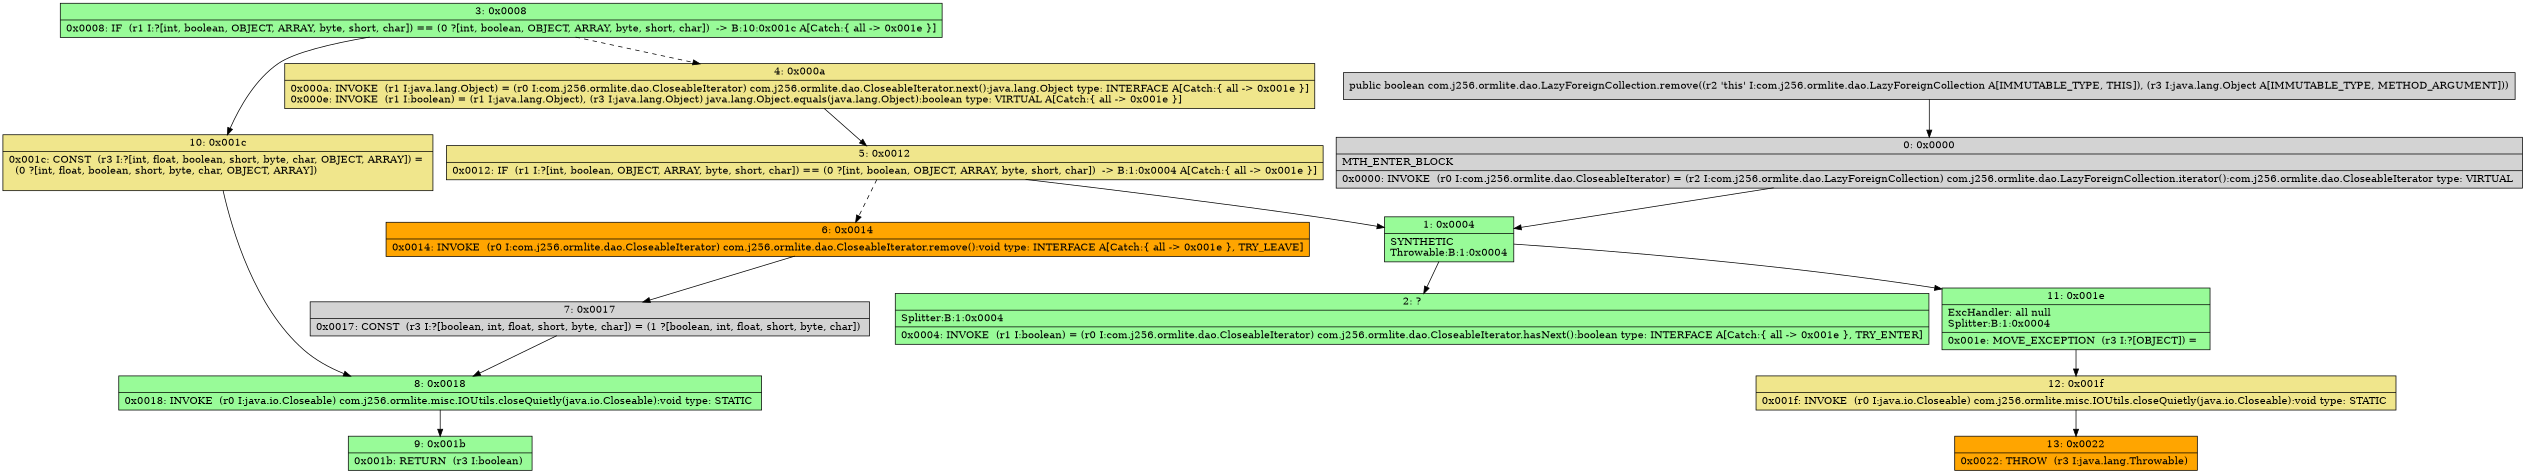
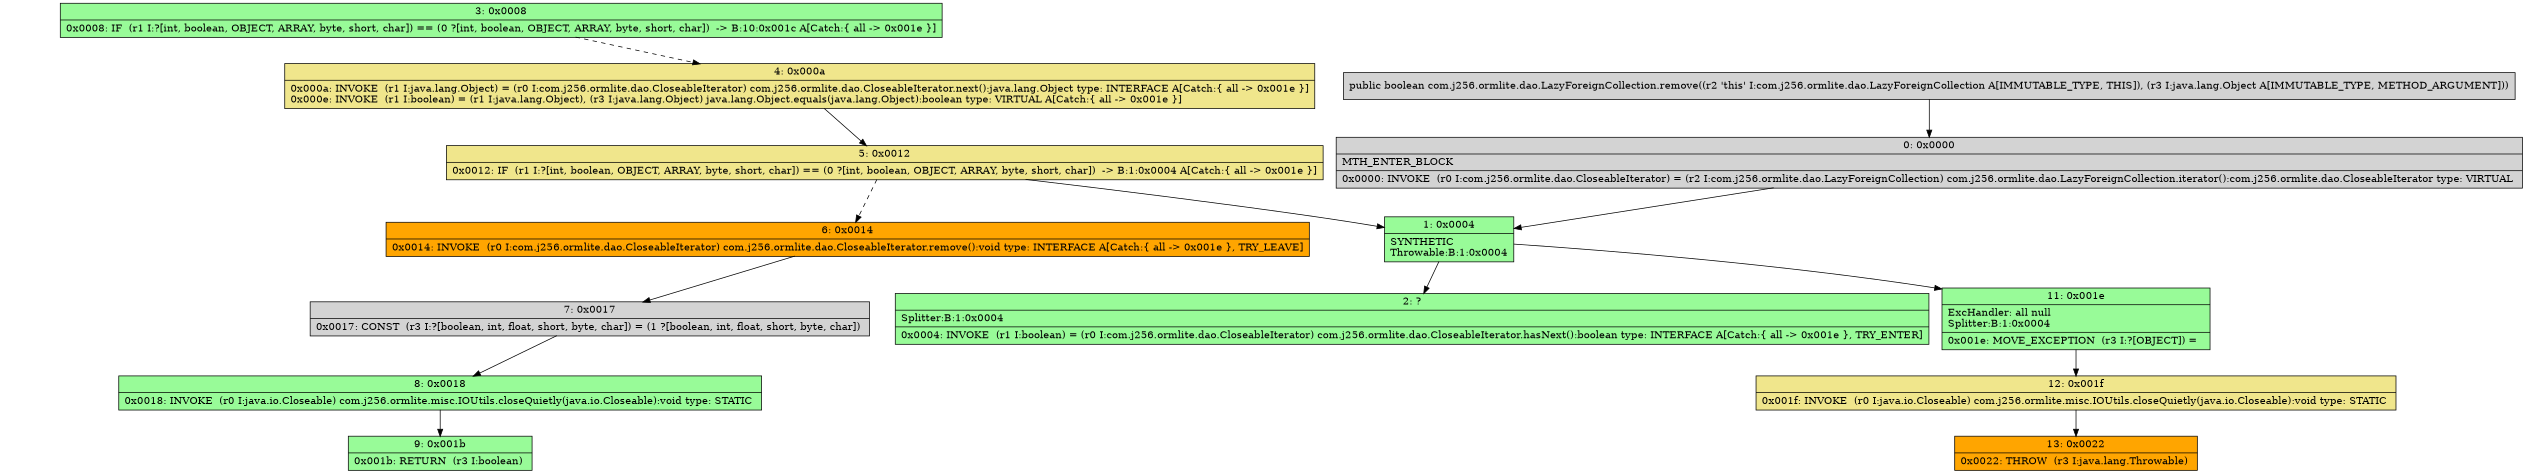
node "10: 0x001c": removed
